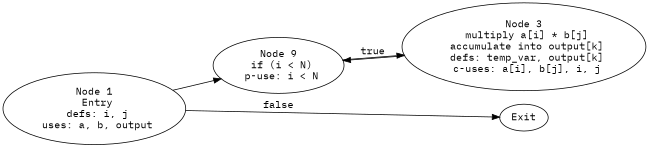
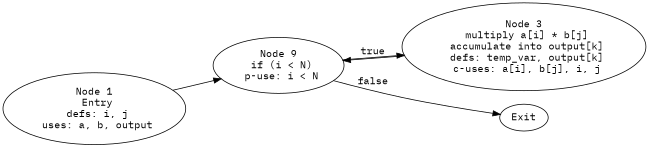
edge "Node 1 Entry defs: i, j uses: a, b, output" -> "Exit": now "Node 9 if (i < N) p-use: i < N" -> "Exit"
